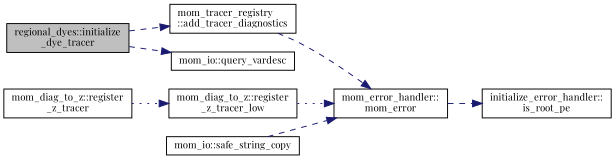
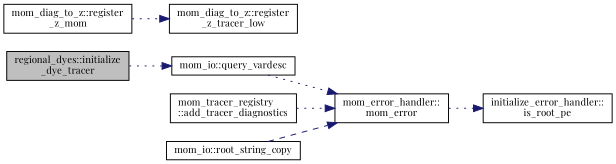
edge "regional_dyes::initialize _dye_tracer" -> "mom_tracer_registry ::add_tracer_diagnostics": removed
edge "regional_dyes::initialize _dye_tracer" -> "mom_io::query_vardesc": style dashed -> dotted
edge "mom_tracer_registry ::add_tracer_diagnostics" -> "mom_error_handler:: mom_error": style dashed -> dotted
node "mom_diag_to_z::register _z_tracer": label "mom_diag_to_z::register _z_tracer" -> "mom_diag_to_z::register _z_mom"
edge "mom_diag_to_z::register _z_tracer_low" -> "mom_error_handler:: mom_error": now "mom_io::query_vardesc" -> "mom_error_handler:: mom_error"
edge "mom_error_handler:: mom_error" -> "initialize_error_handler:: is_root_pe": style dashed -> dotted
node "mom_io::safe_string_copy": label "mom_io::safe_string_copy" -> "mom_io::root_string_copy"
